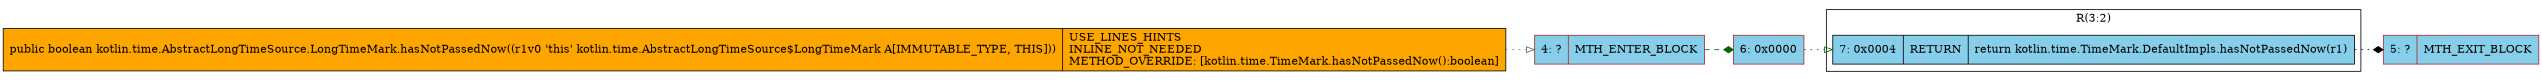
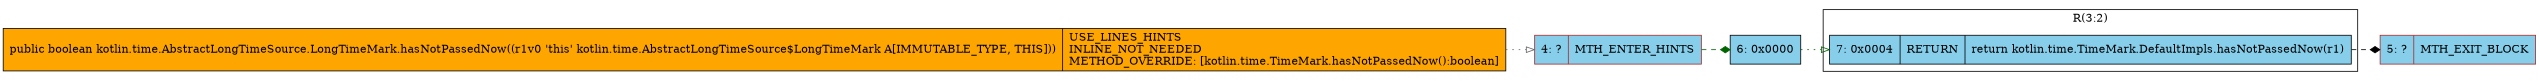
node "4: ?": text "MTH_ENTER_BLOCK" -> "MTH_ENTER_HINTS"
node "6: 0x0000": color brown -> black
edge "7: 0x0004" -> "5: ?": style dotted -> dashed
